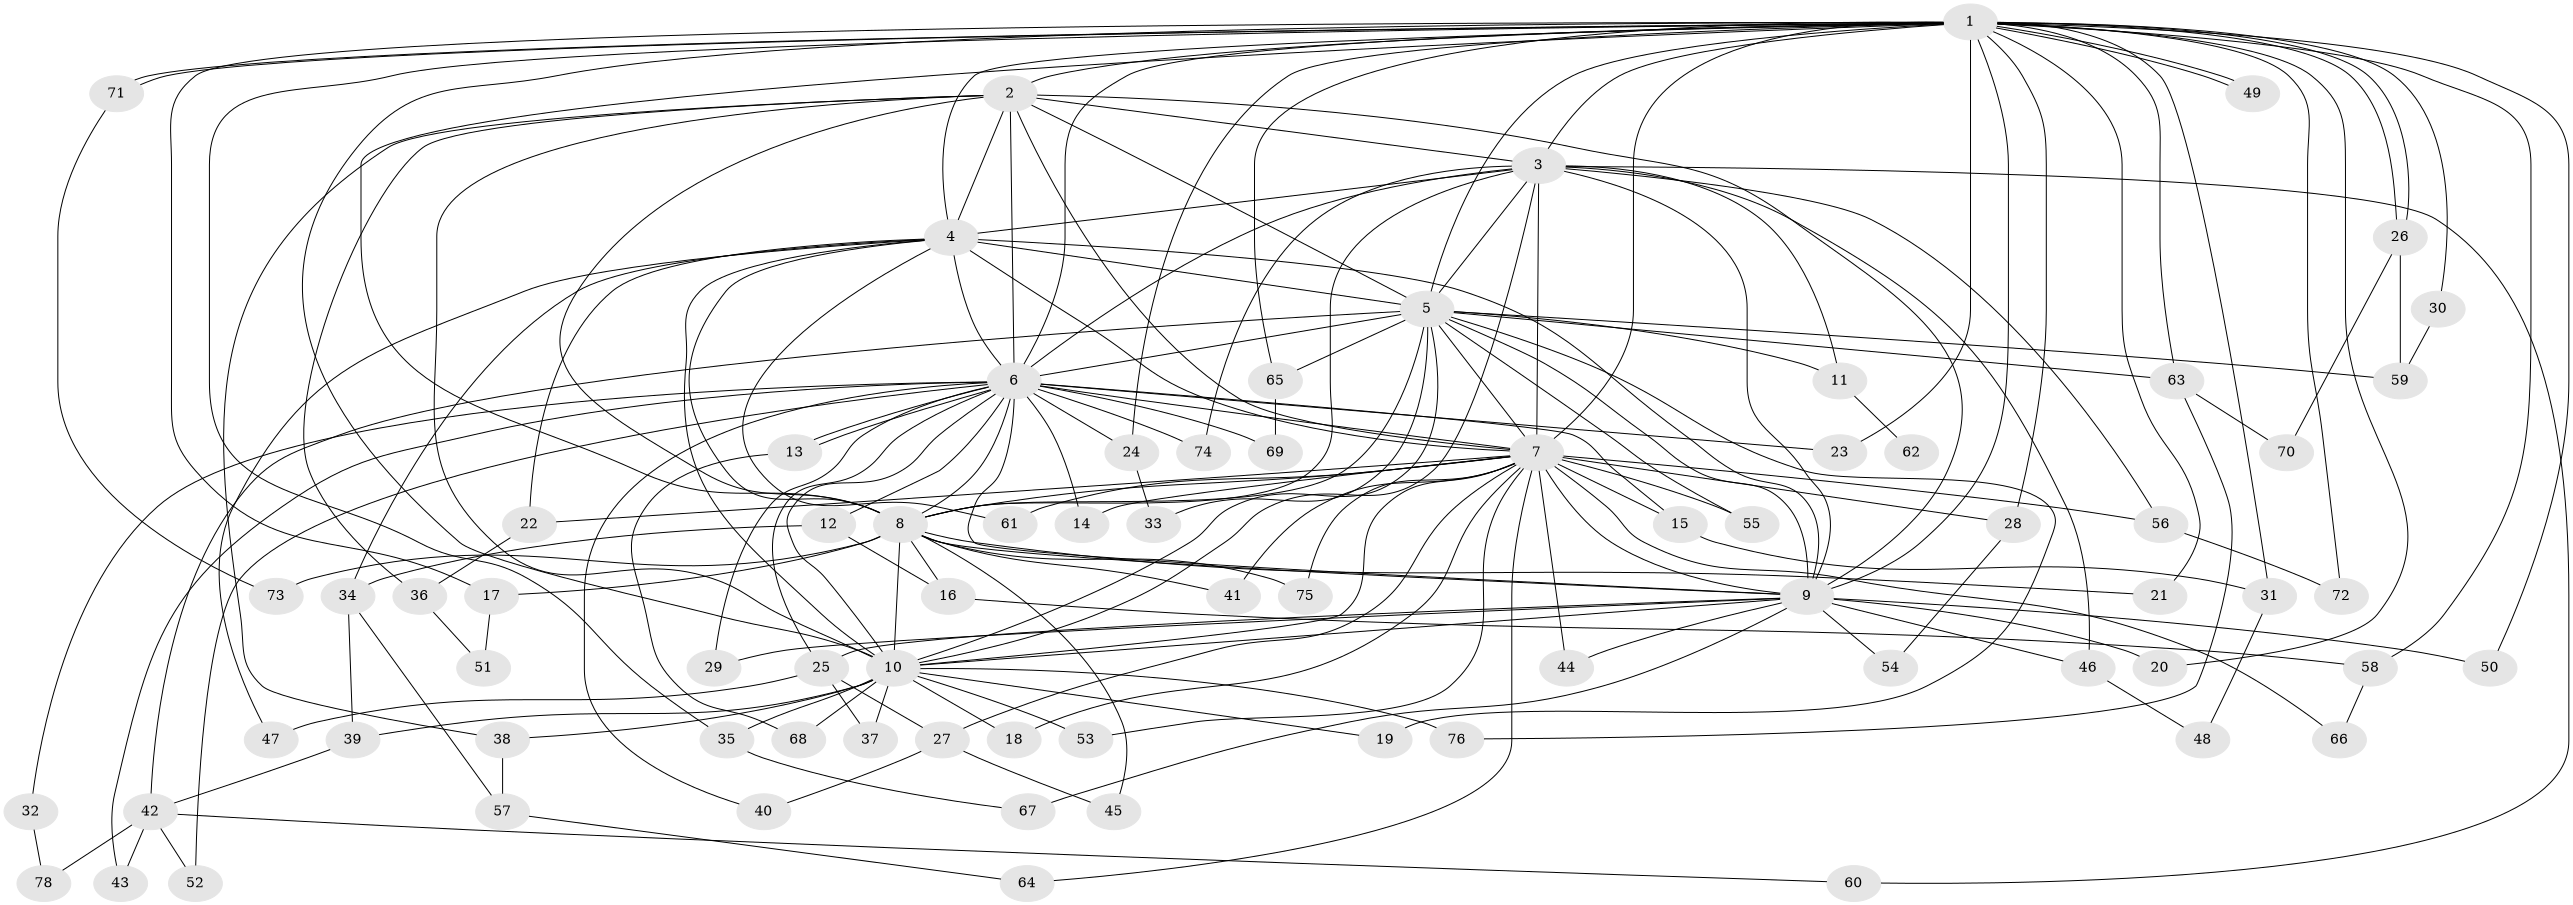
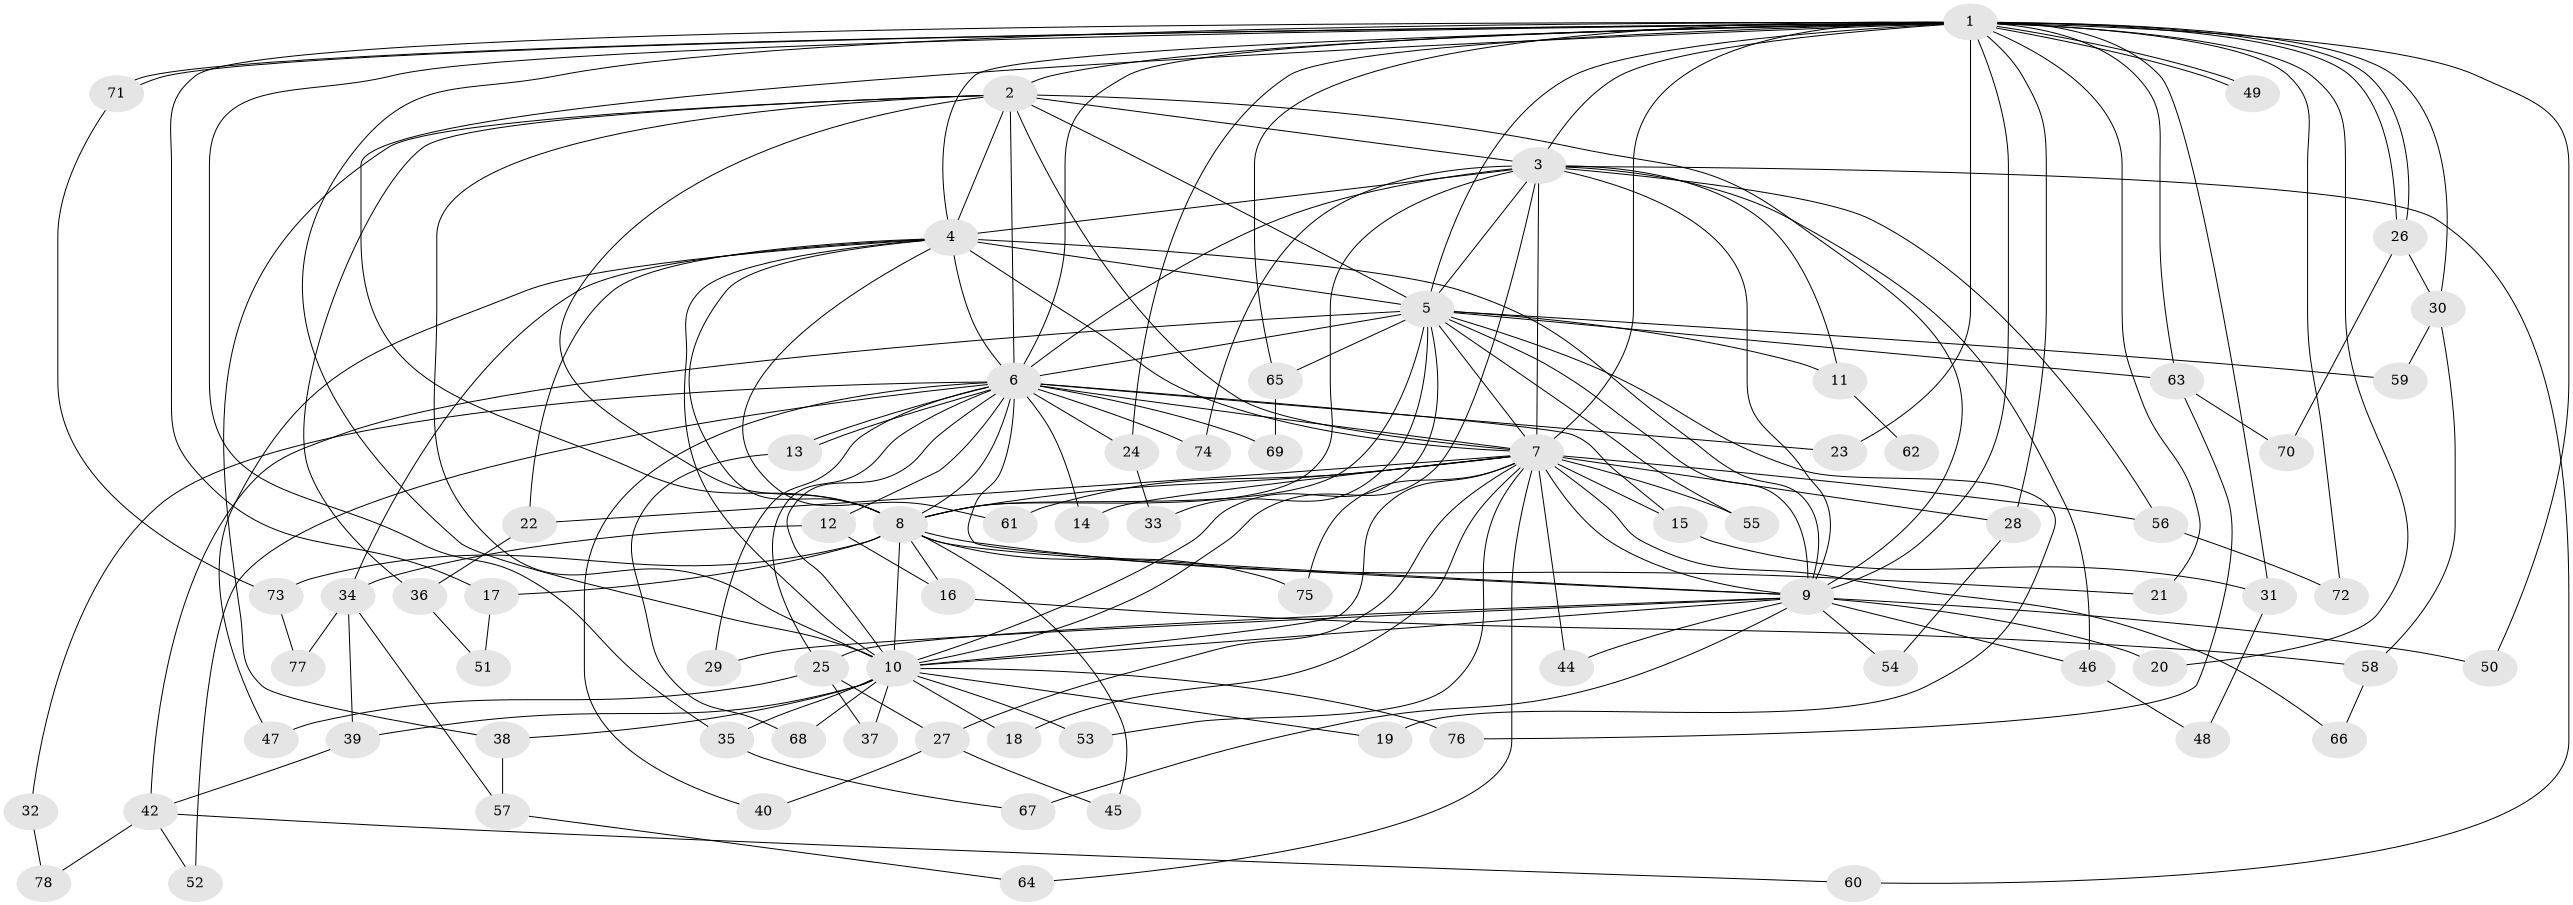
edge "1" -- "58": now "30" -- "58"
edge "26" -- "59": now "26" -- "30"
node "41": removed
node "77": added
node "43": removed
